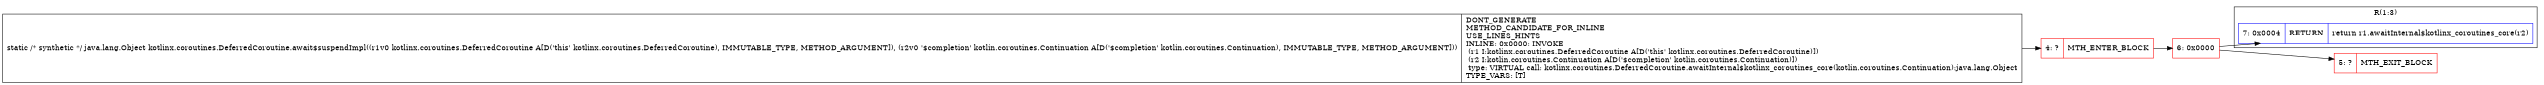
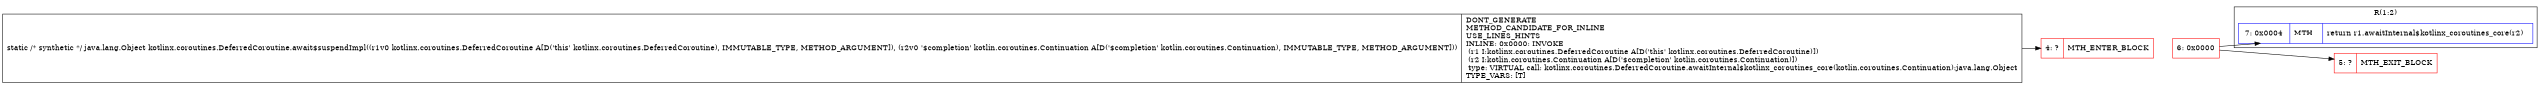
cluster "R(1:3)": label "R(1:3)" -> "R(1:2)"
node "7: 0x0004": text "RETURN" -> "MTH"
edge "4: ?" -> "6: 0x0000": removed
